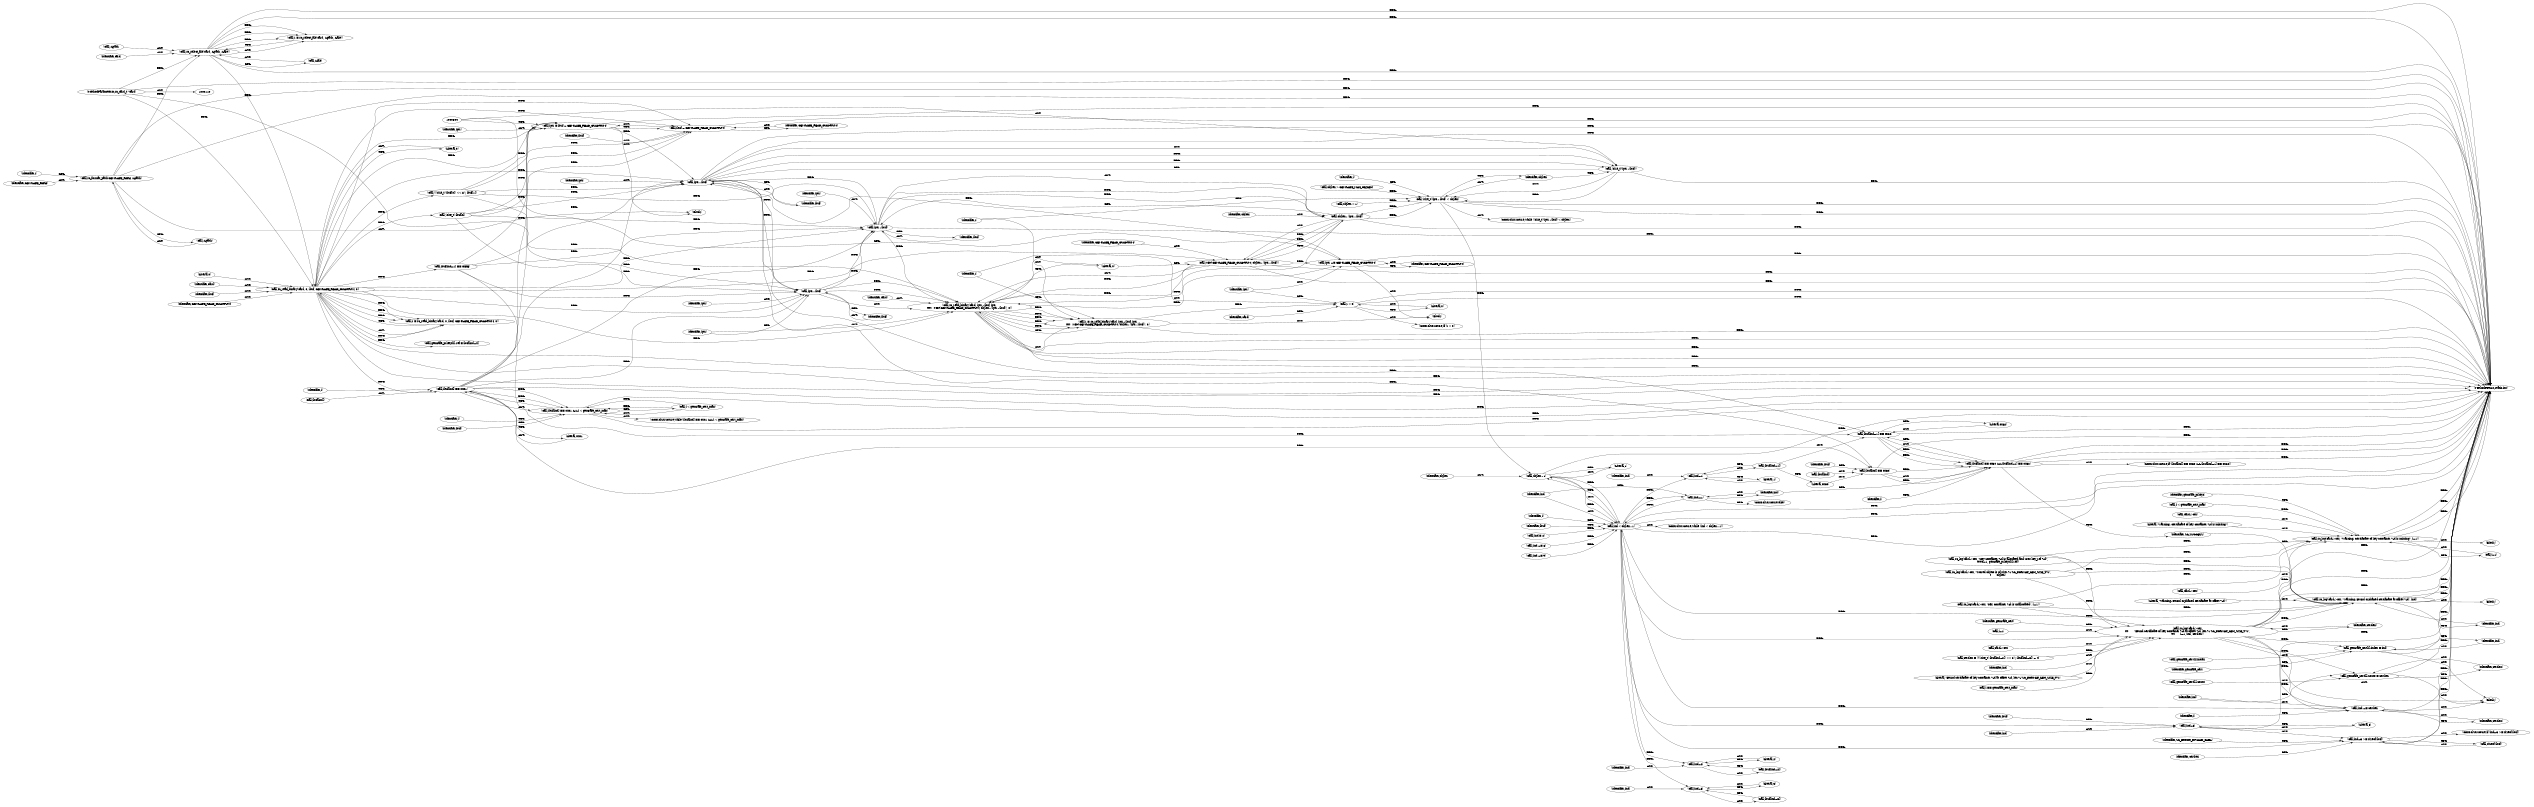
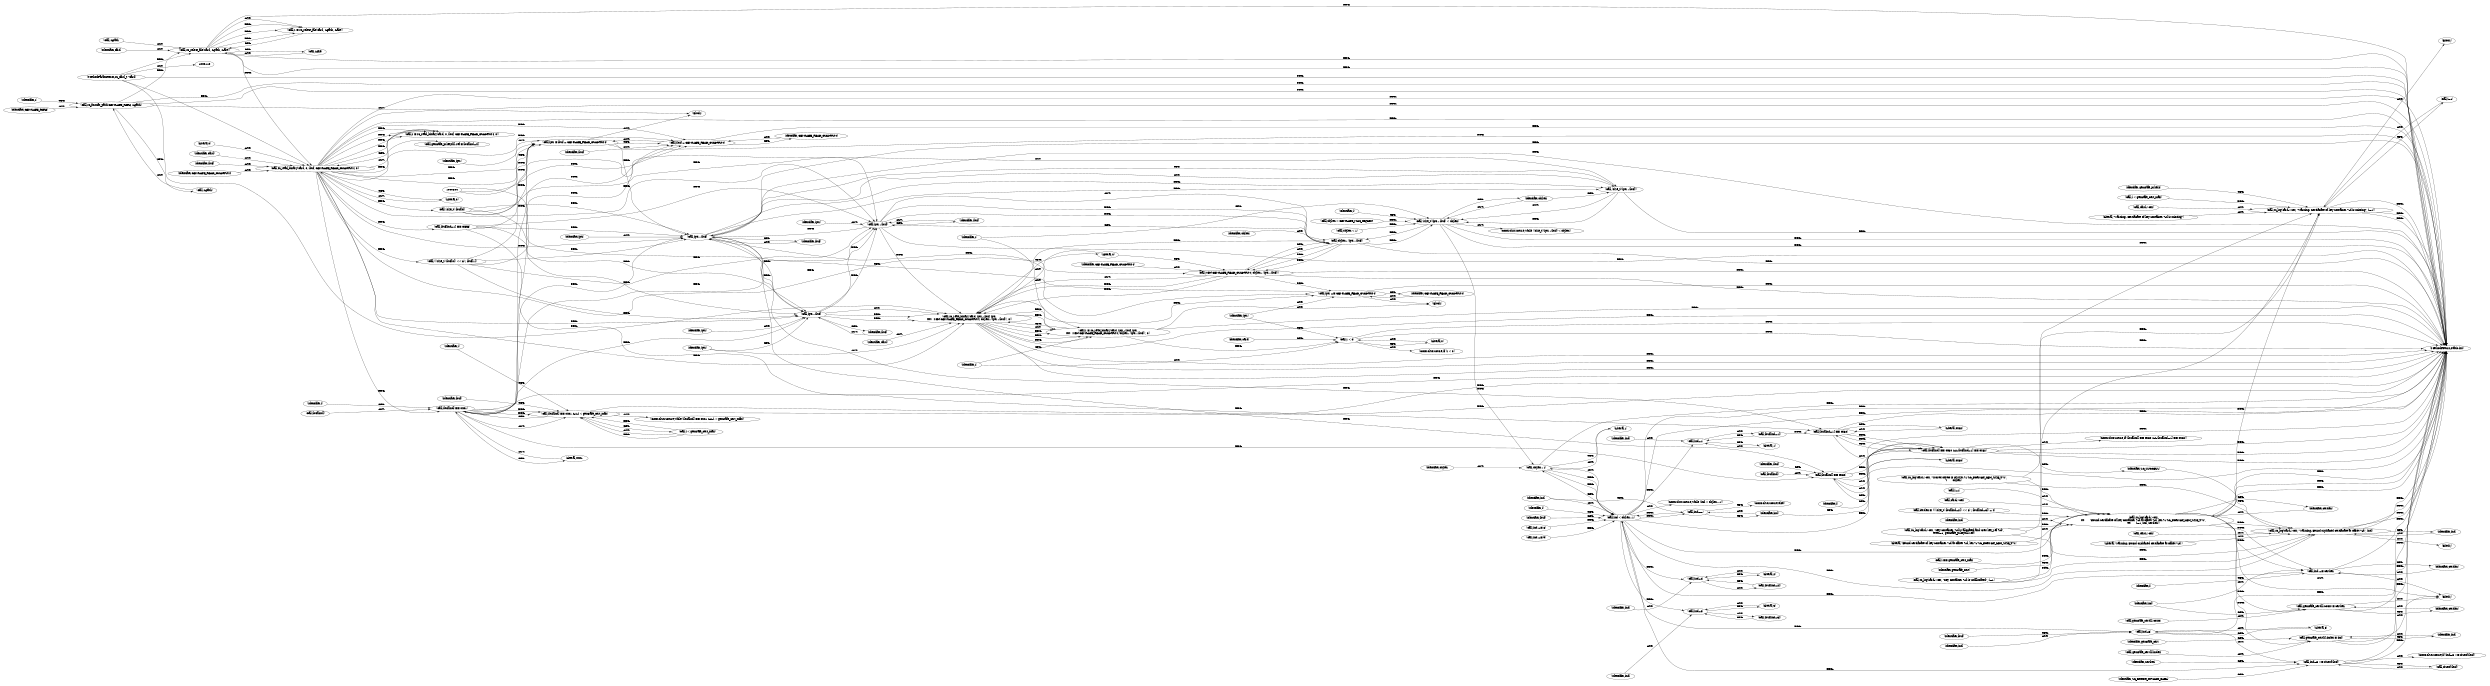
edge "(Call,ibuf[ind+1])" -> "(Call,ibuf[ind+1] == 0x82)": label "AST: " -> "DDG: "
edge "(Call,ibuf[ind+1])" -> "(Literal,0x30)": now "(Call,ibuf[ind] == 0x30)" -> "(Literal,0x30)"
node "(Call,ind = 2)": removed
